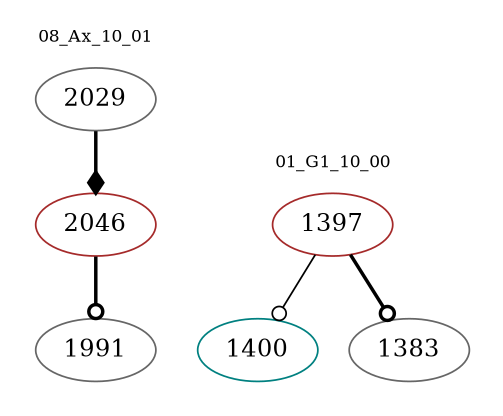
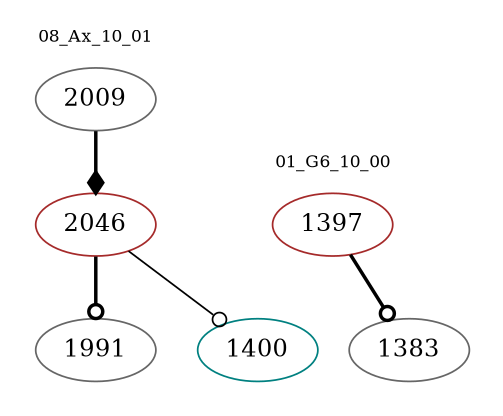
node "2029": label "2029" -> "2009"
cluster "01_G1_10_00": label "01_G1_10_00" -> "01_G6_10_00"
edge "1397" -> "1400": now "2046" -> "1400"
